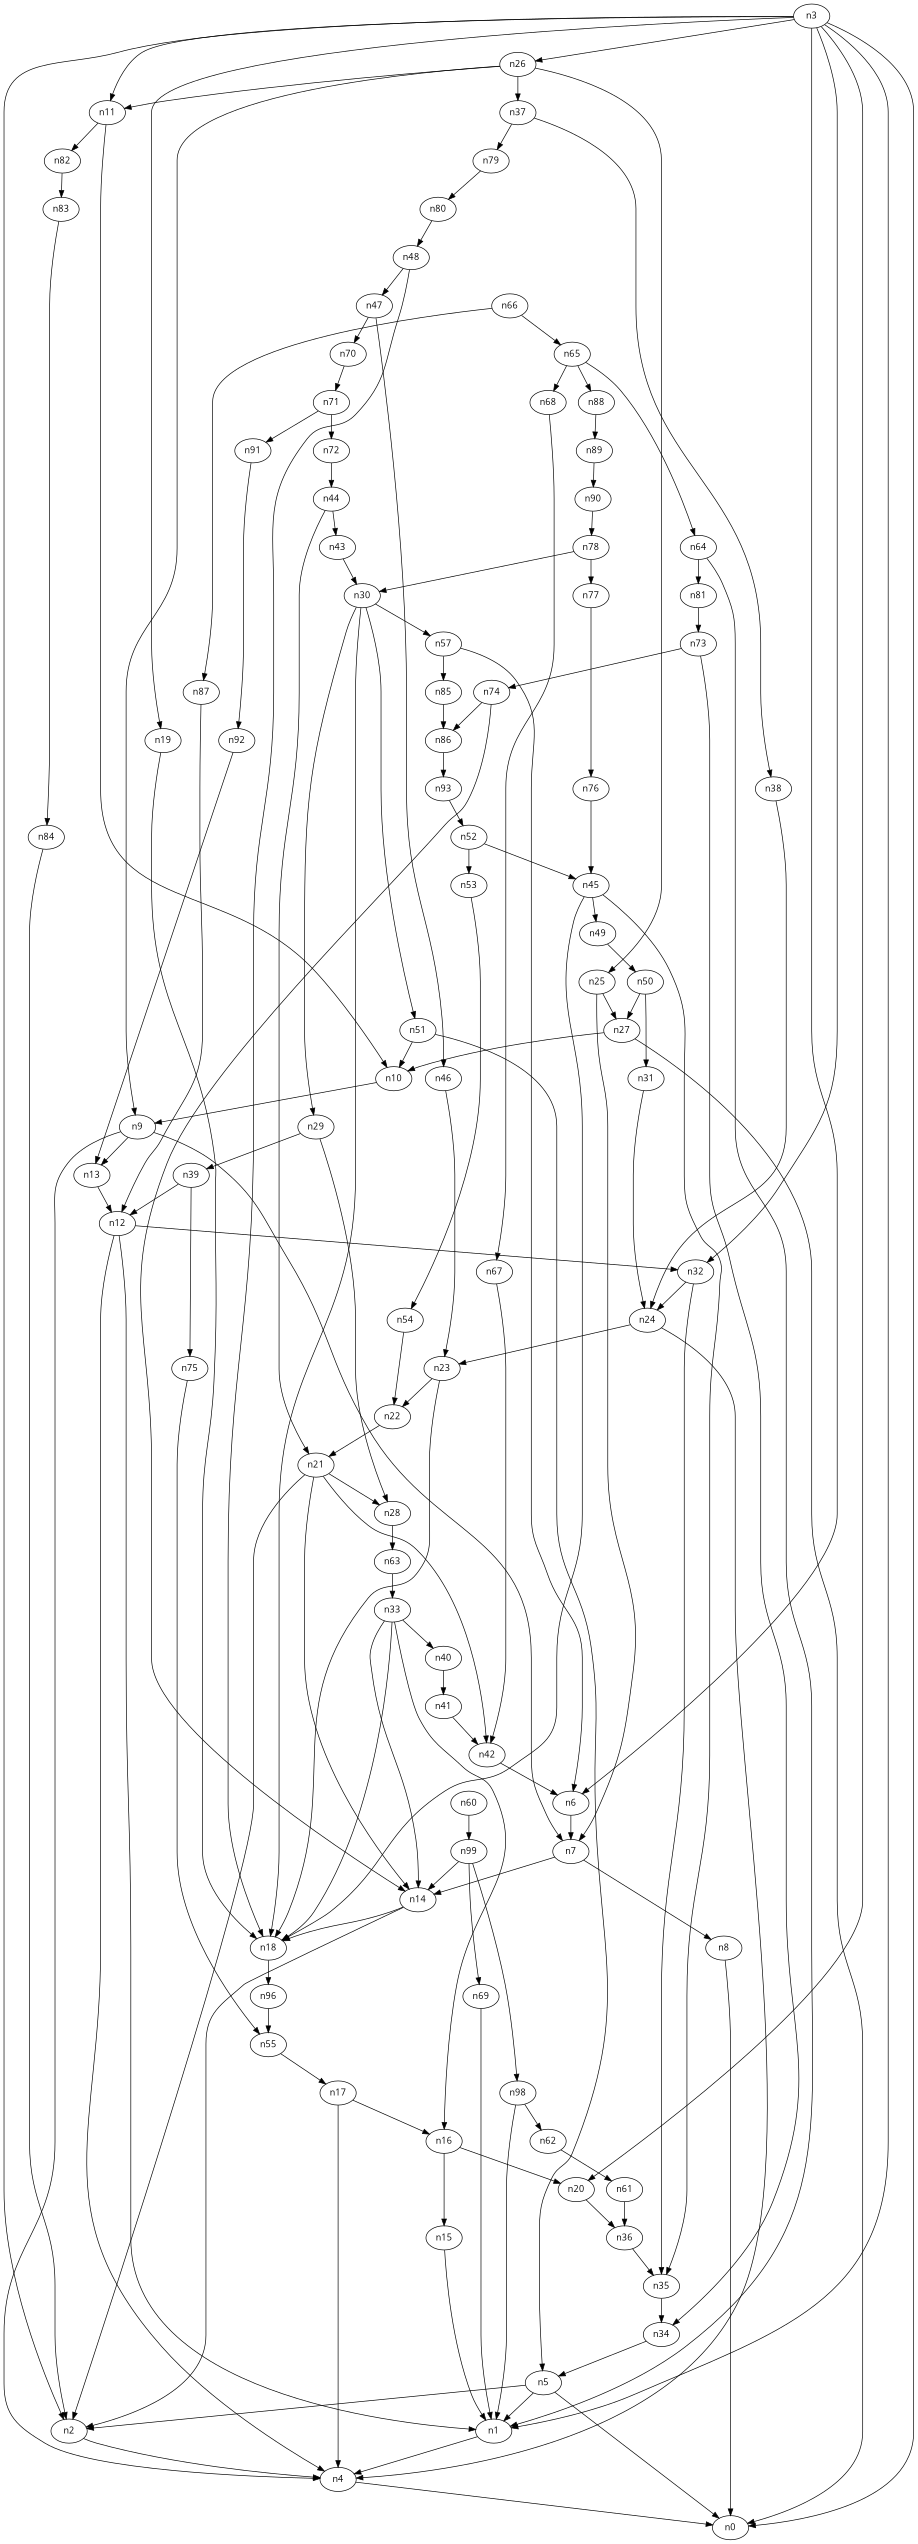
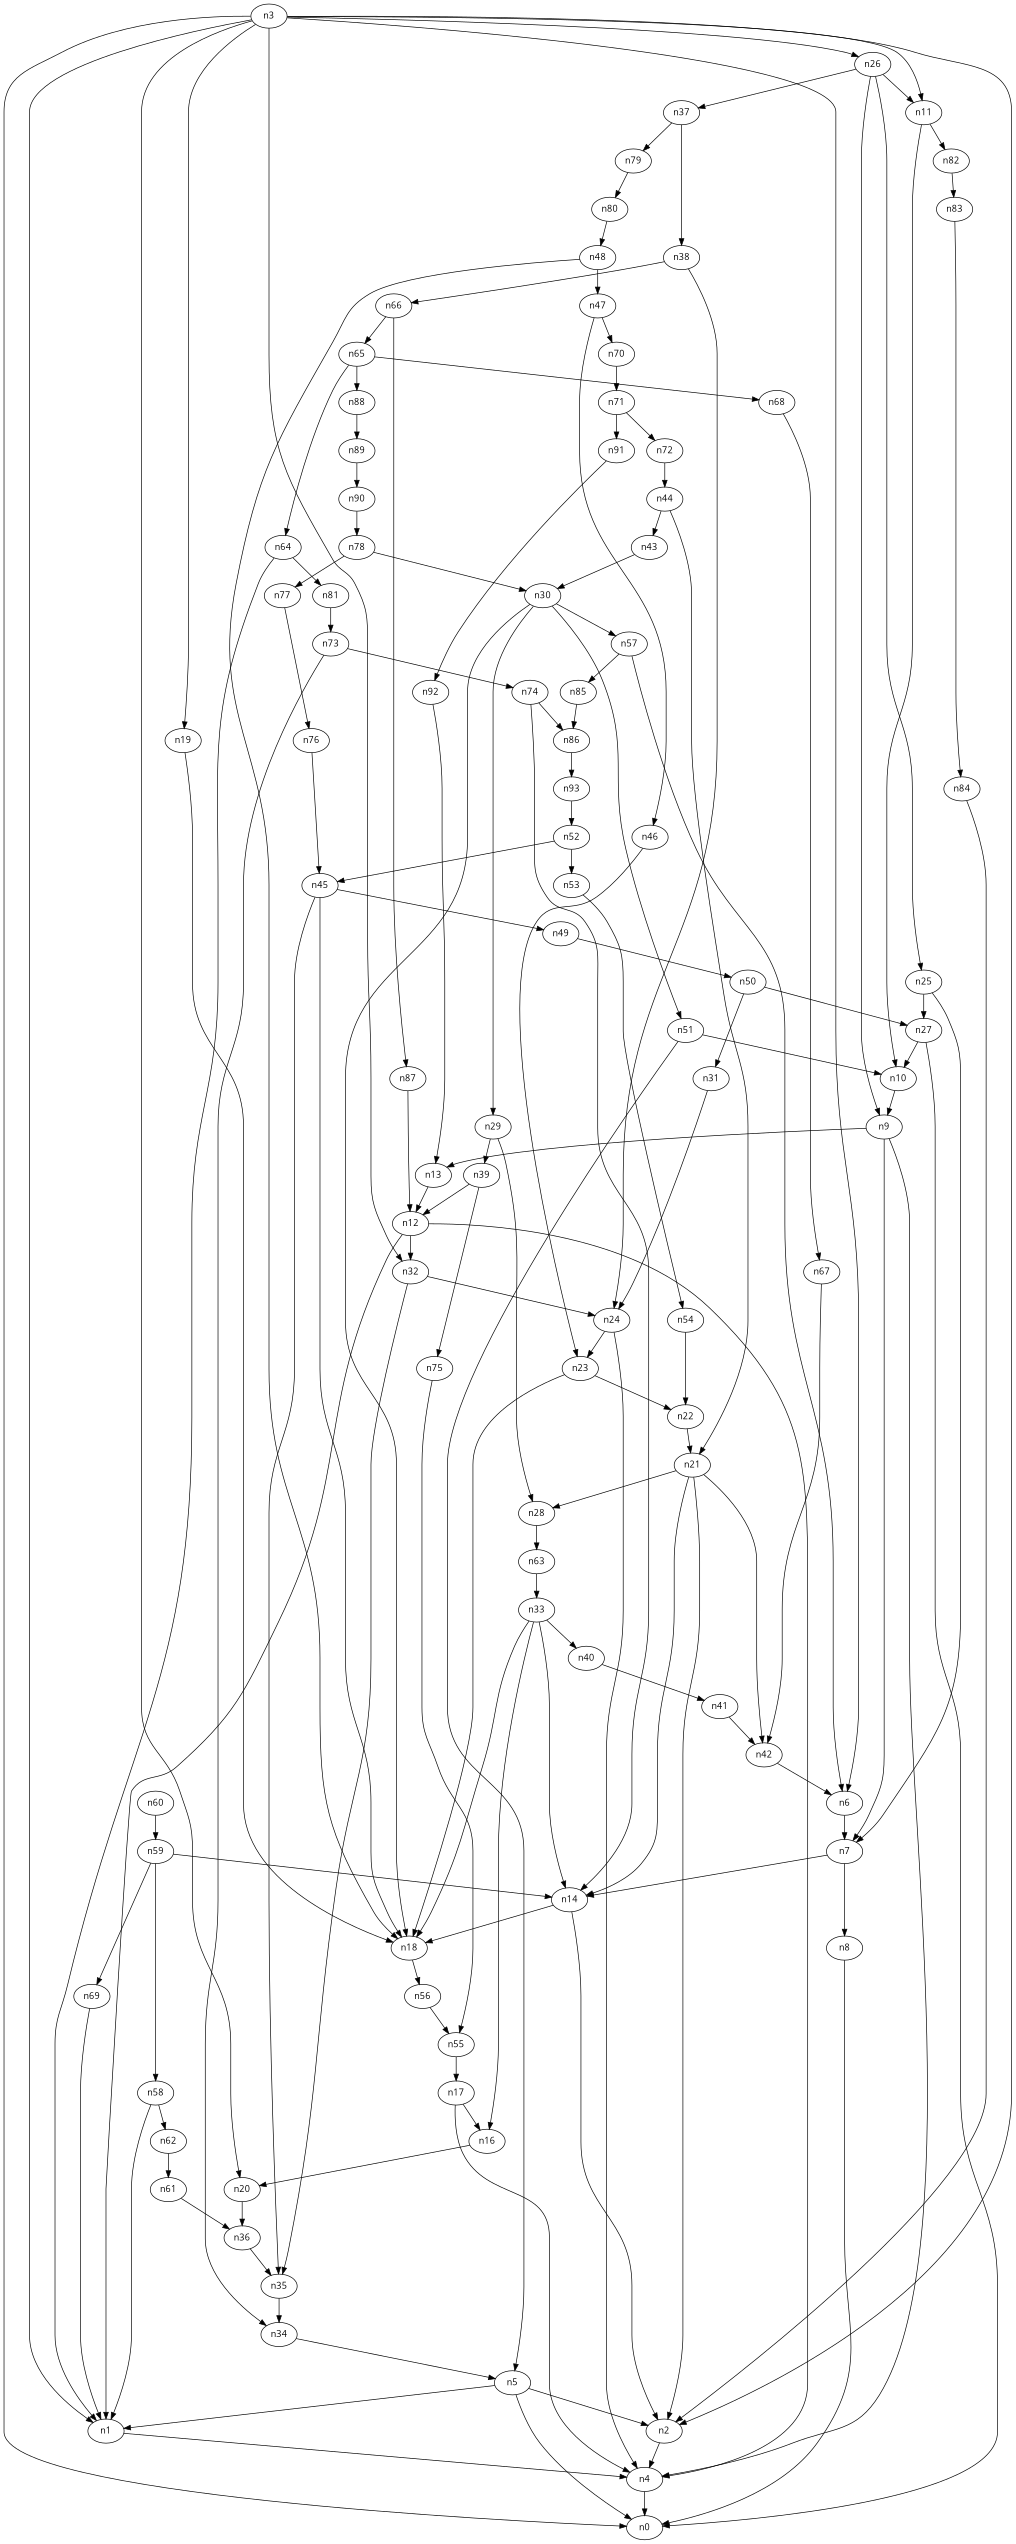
edge "n38" -> "n66": added
node "n99": label "n99" -> "n59"
node "n96": label "n96" -> "n56"
node "n98": label "n98" -> "n58"
node "n15": removed
